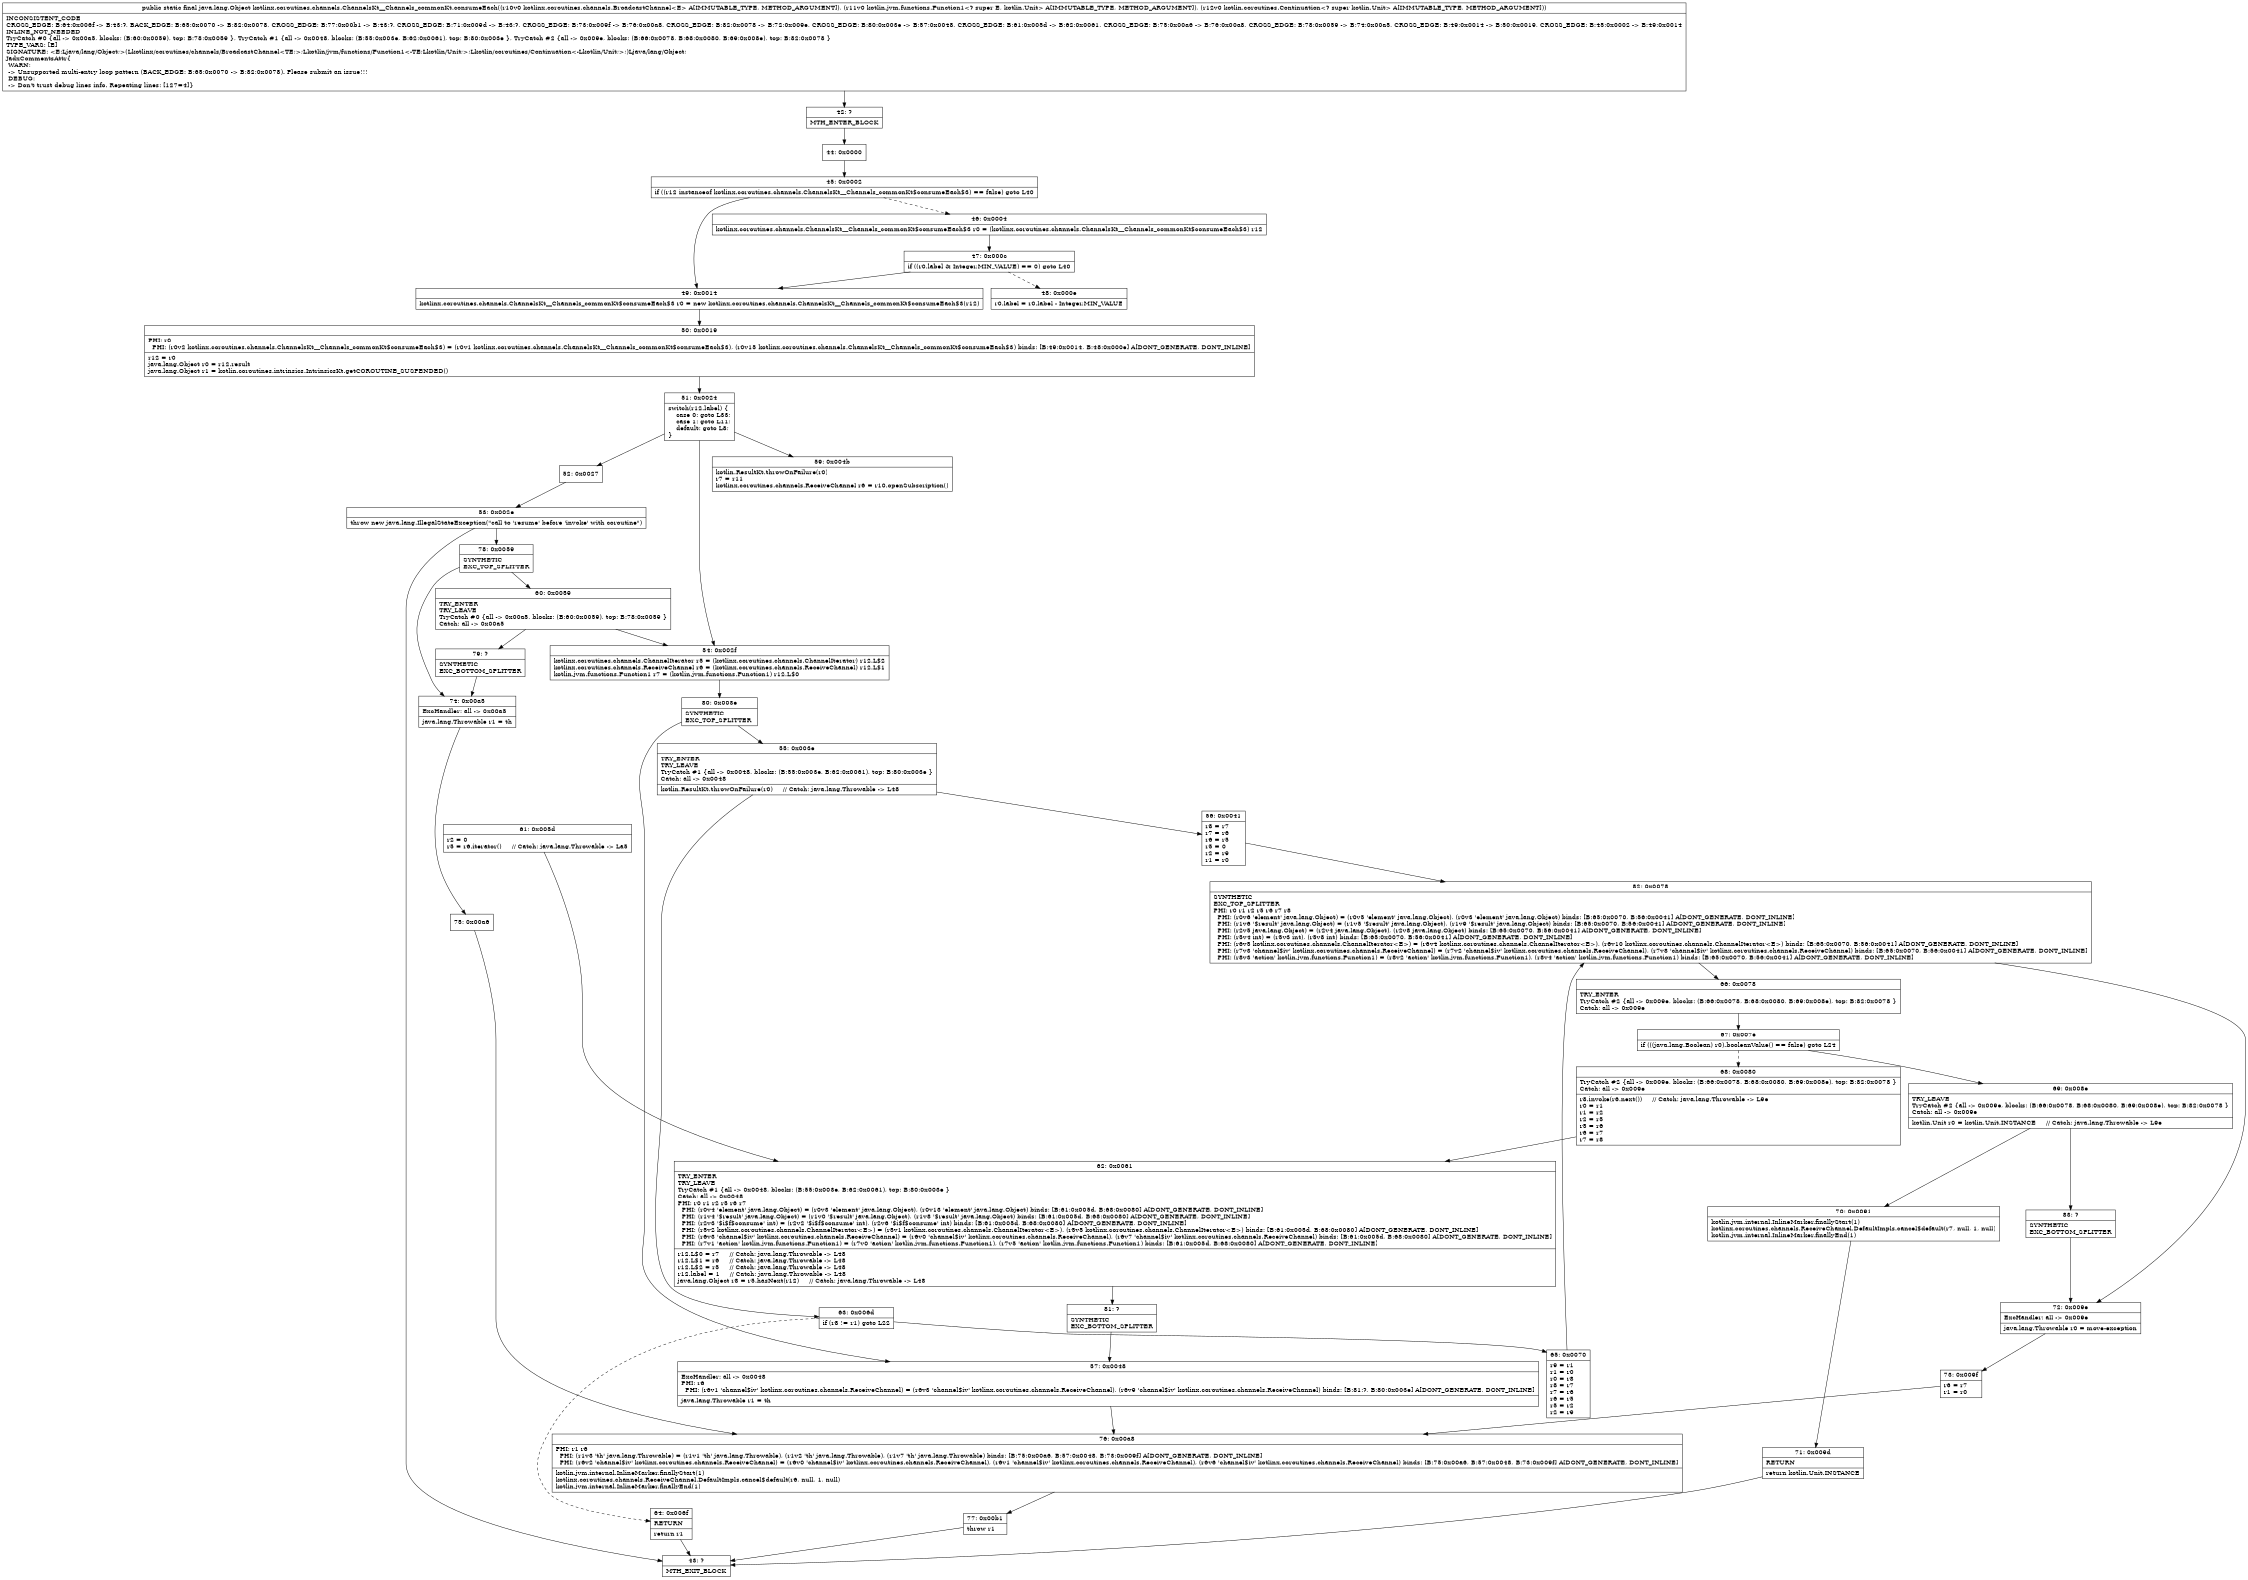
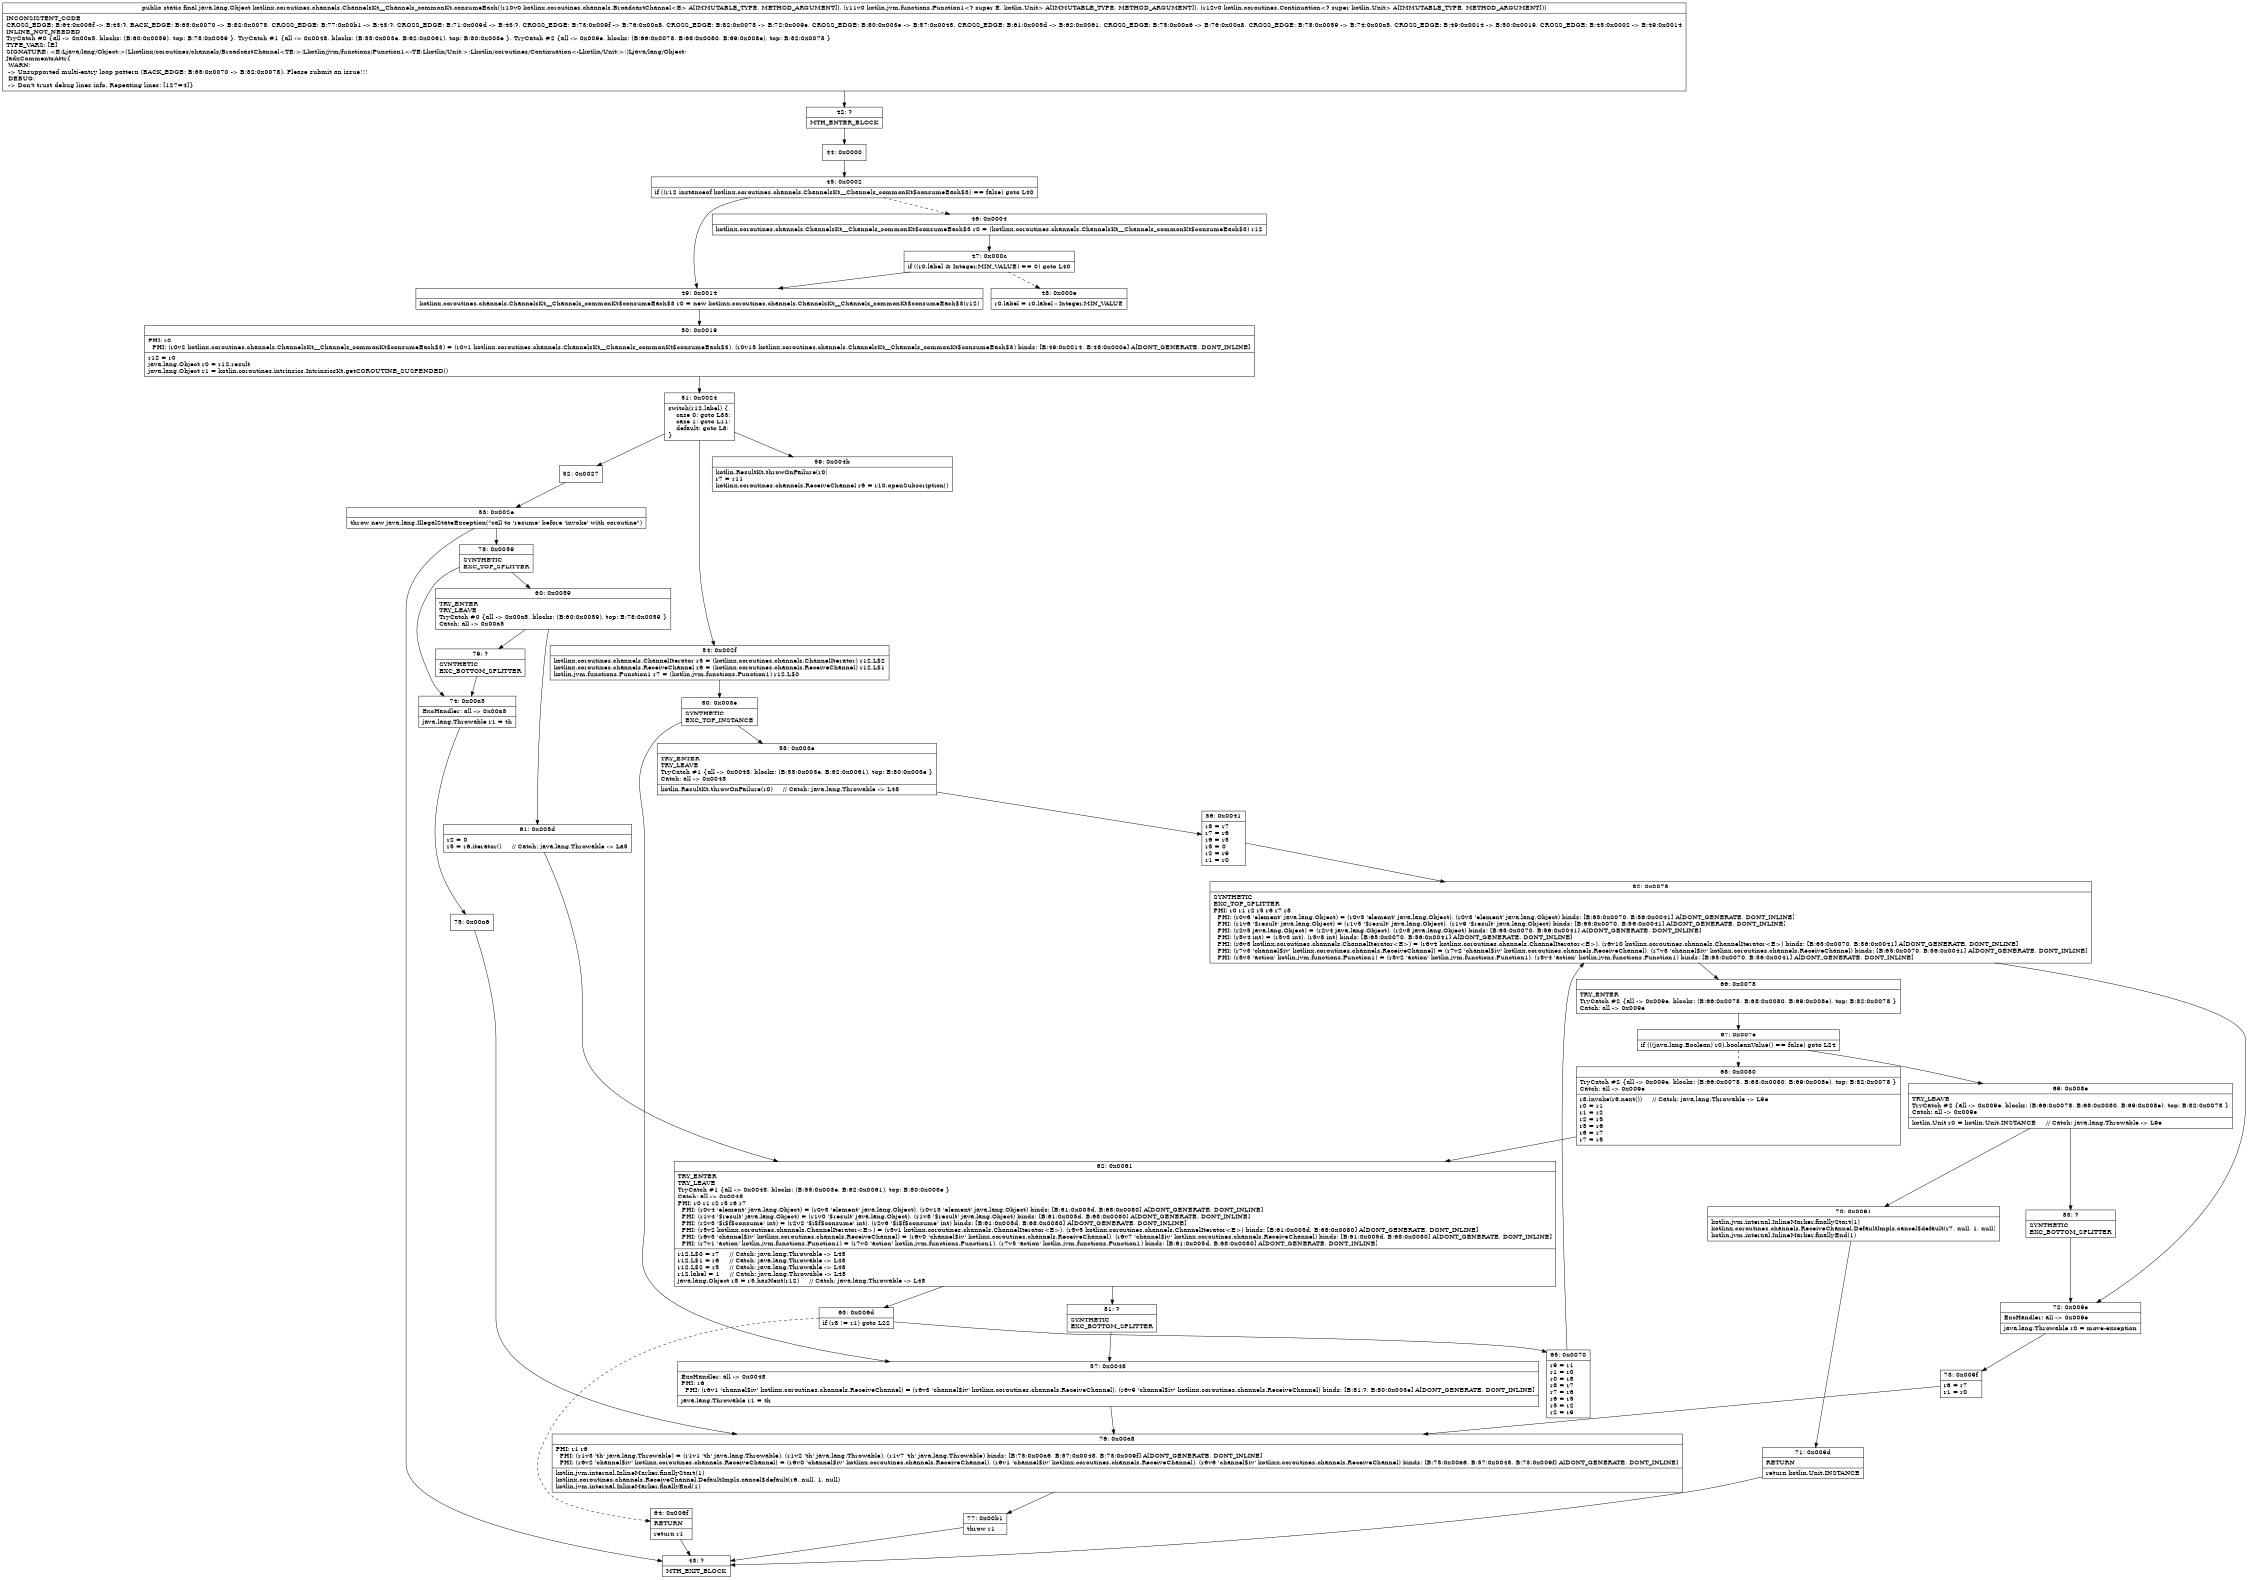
edge "60: 0x0059" -> "54: 0x002f": now "60: 0x0059" -> "61: 0x005d"
node "80: 0x003e": text "EXC_TOP_SPLITTER" -> "EXC_TOP_INSTANCE"
edge "55: 0x003e" -> "63: 0x006d": now "62: 0x0061" -> "63: 0x006d"
